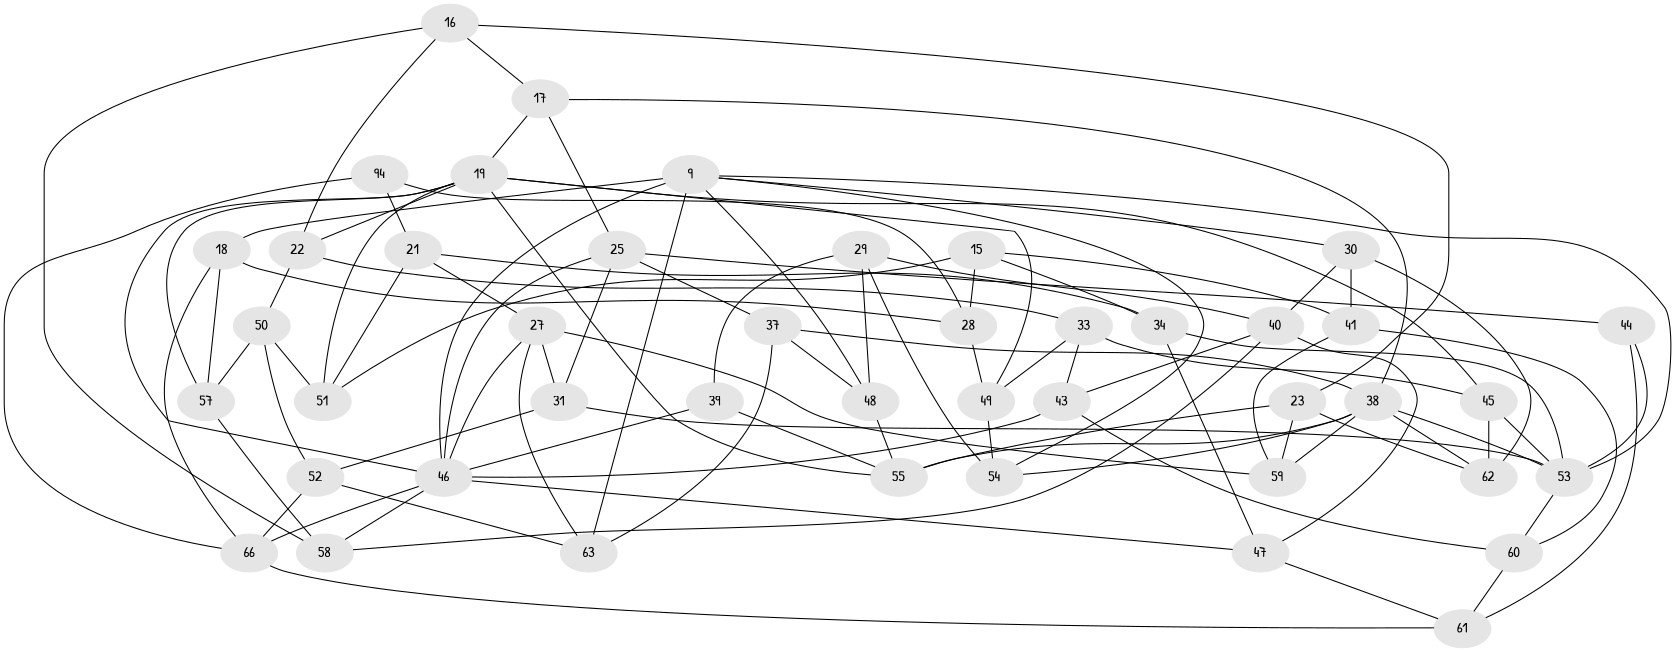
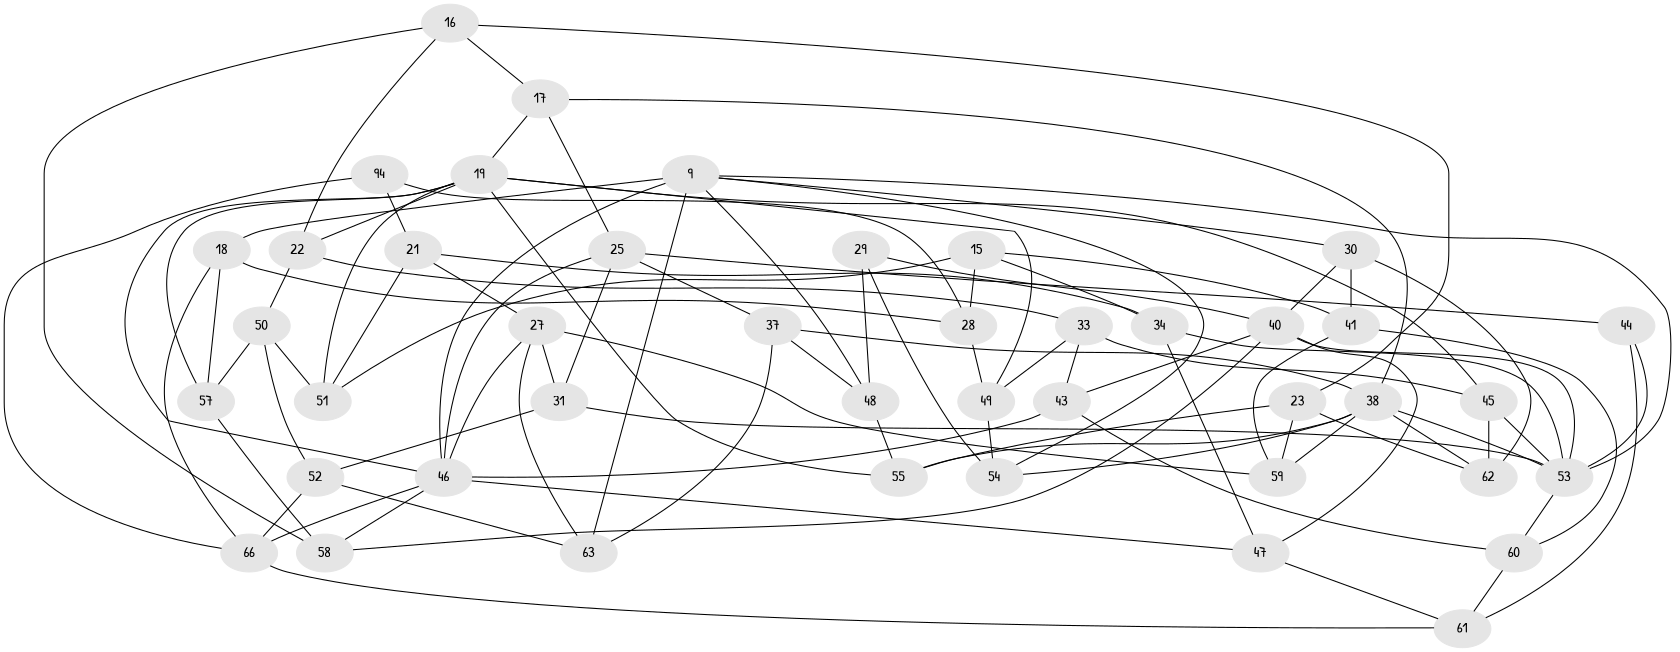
edge "40" -- "53": added
node "39": removed
